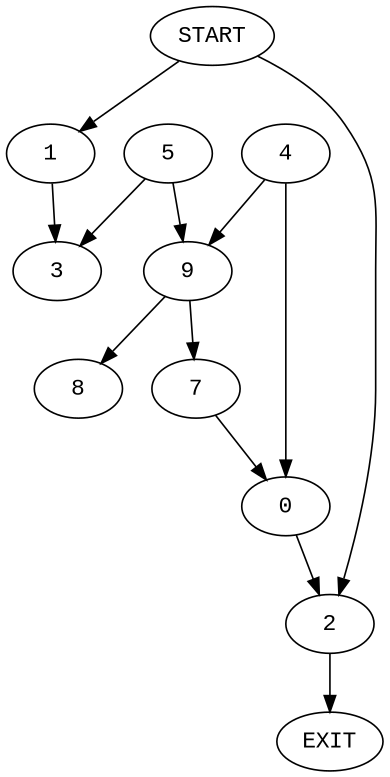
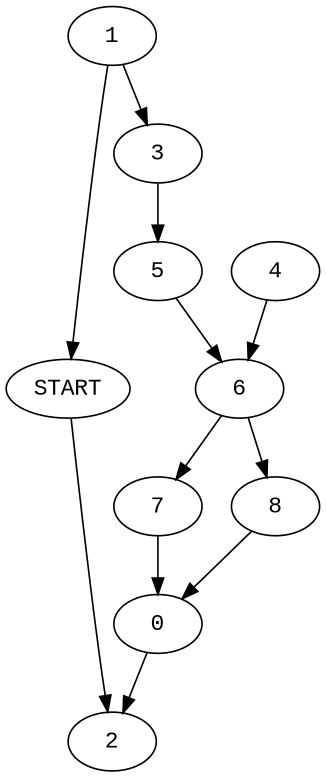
edge "START" -> "1": reversed
edge "5" -> "3": reversed
node "9": label "9" -> "6"
edge "4" -> "0": now "8" -> "0"
node "EXIT": removed
